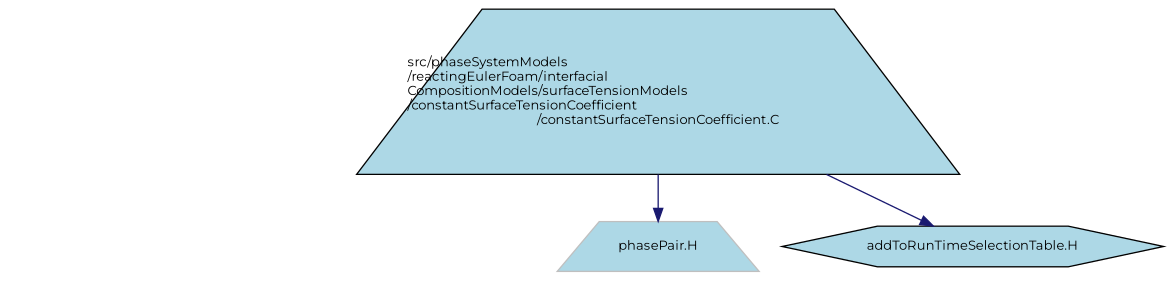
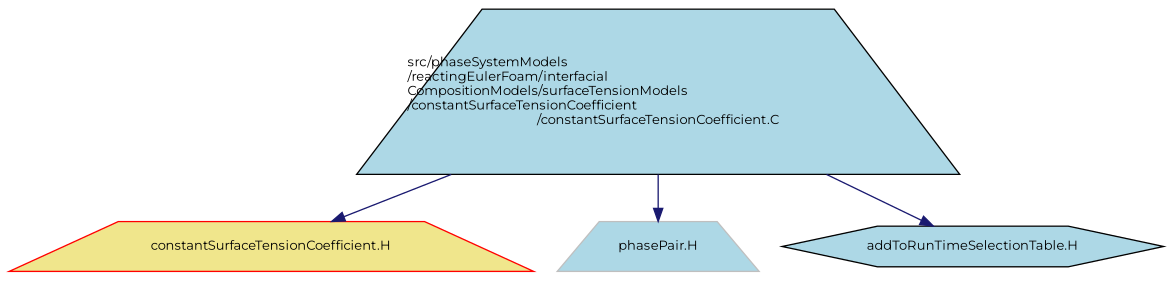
node "constantSurfaceTensionCoefficient.H": added
